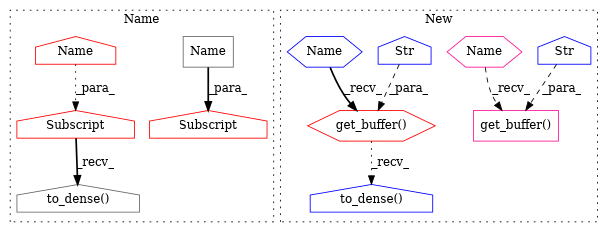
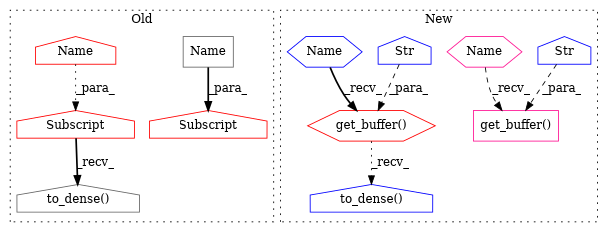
cluster "Name": label "Name" -> "Old"
